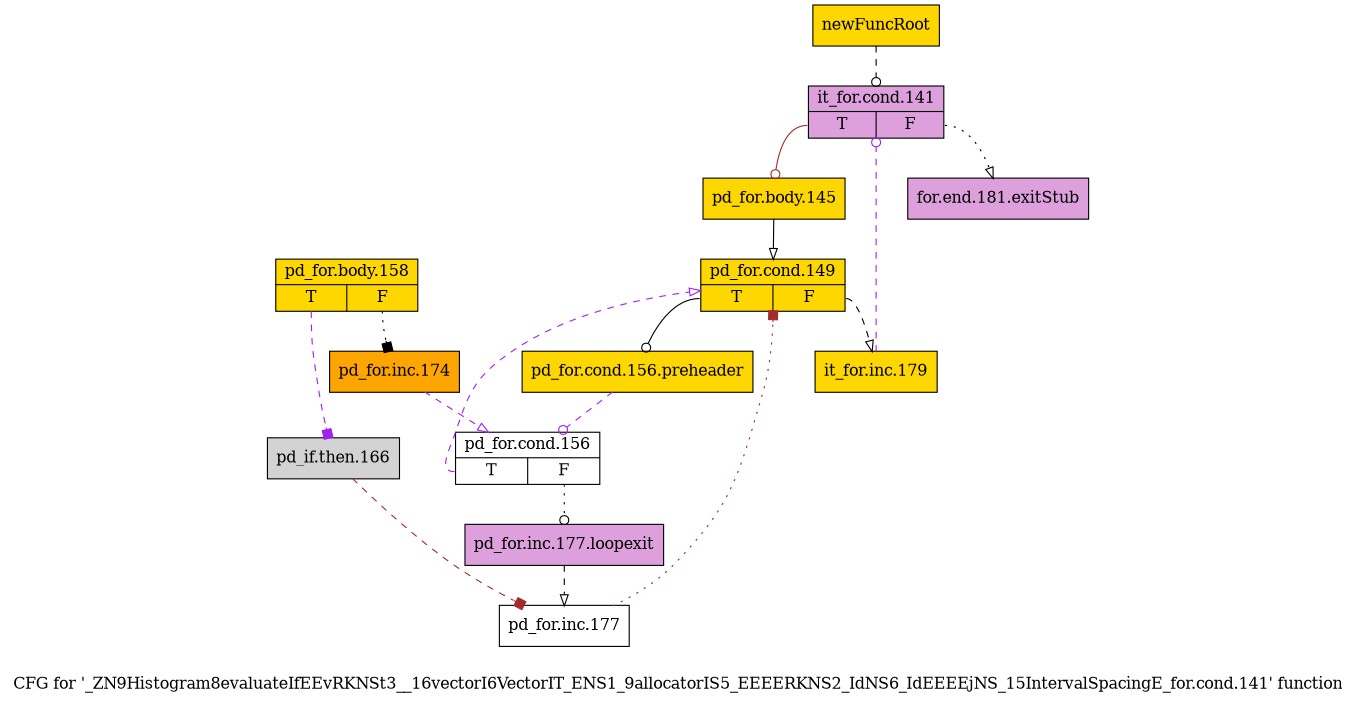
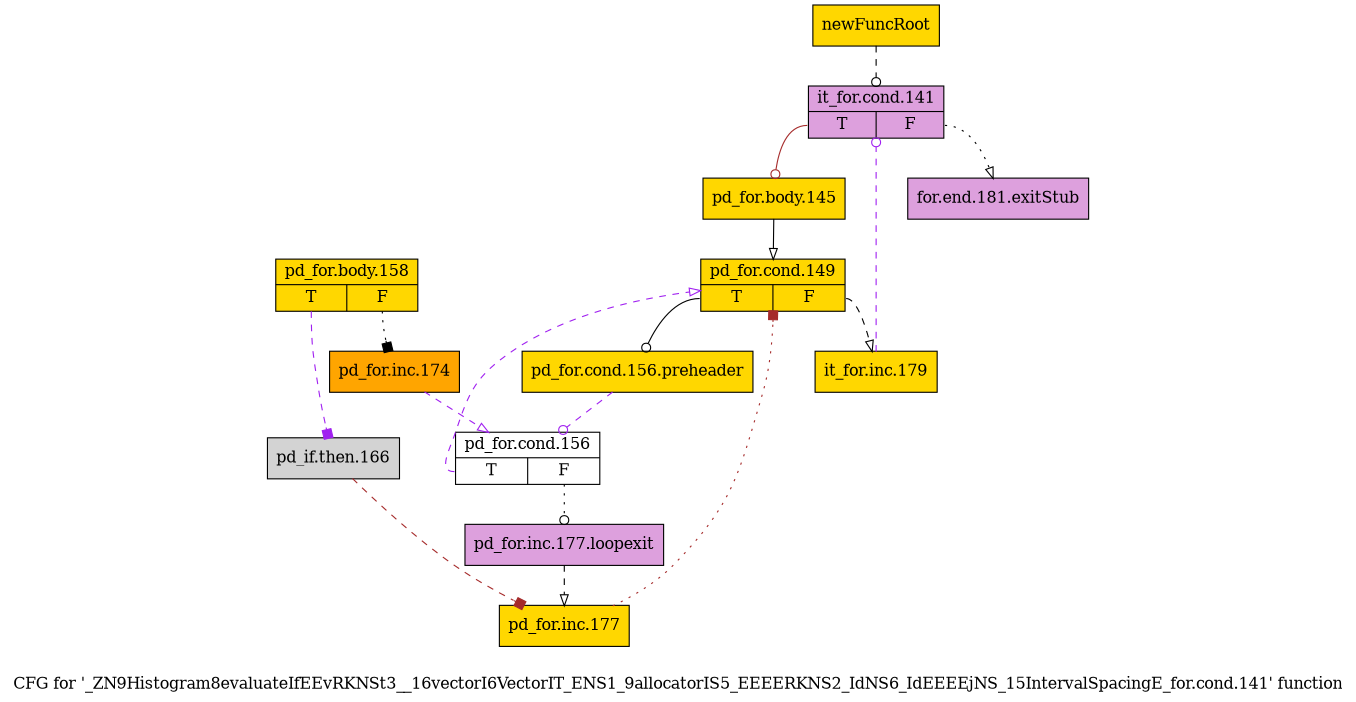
node "pd_for.inc.177": fillcolor white -> gold
